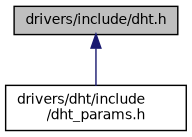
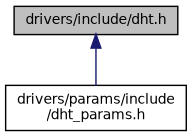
node "drivers/dht/include /dht_params.h": label "drivers/dht/include /dht_params.h" -> "drivers/params/include /dht_params.h"
